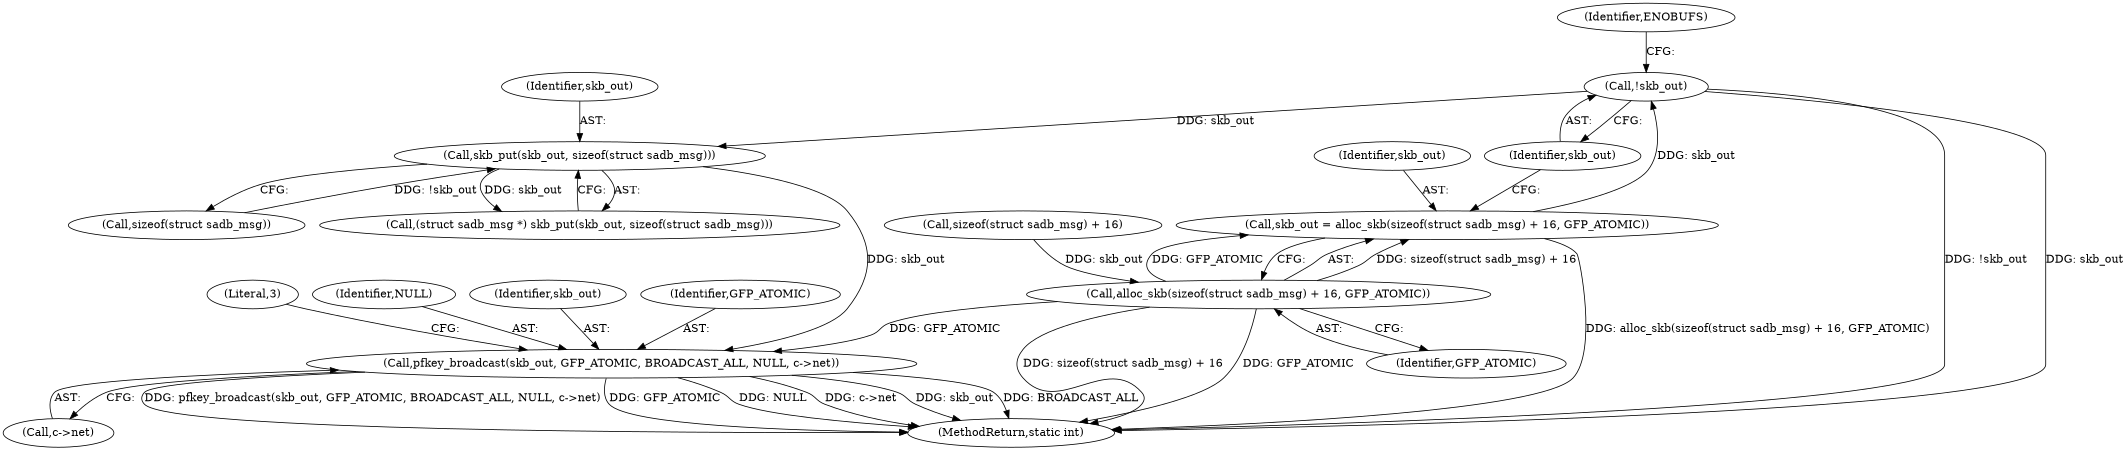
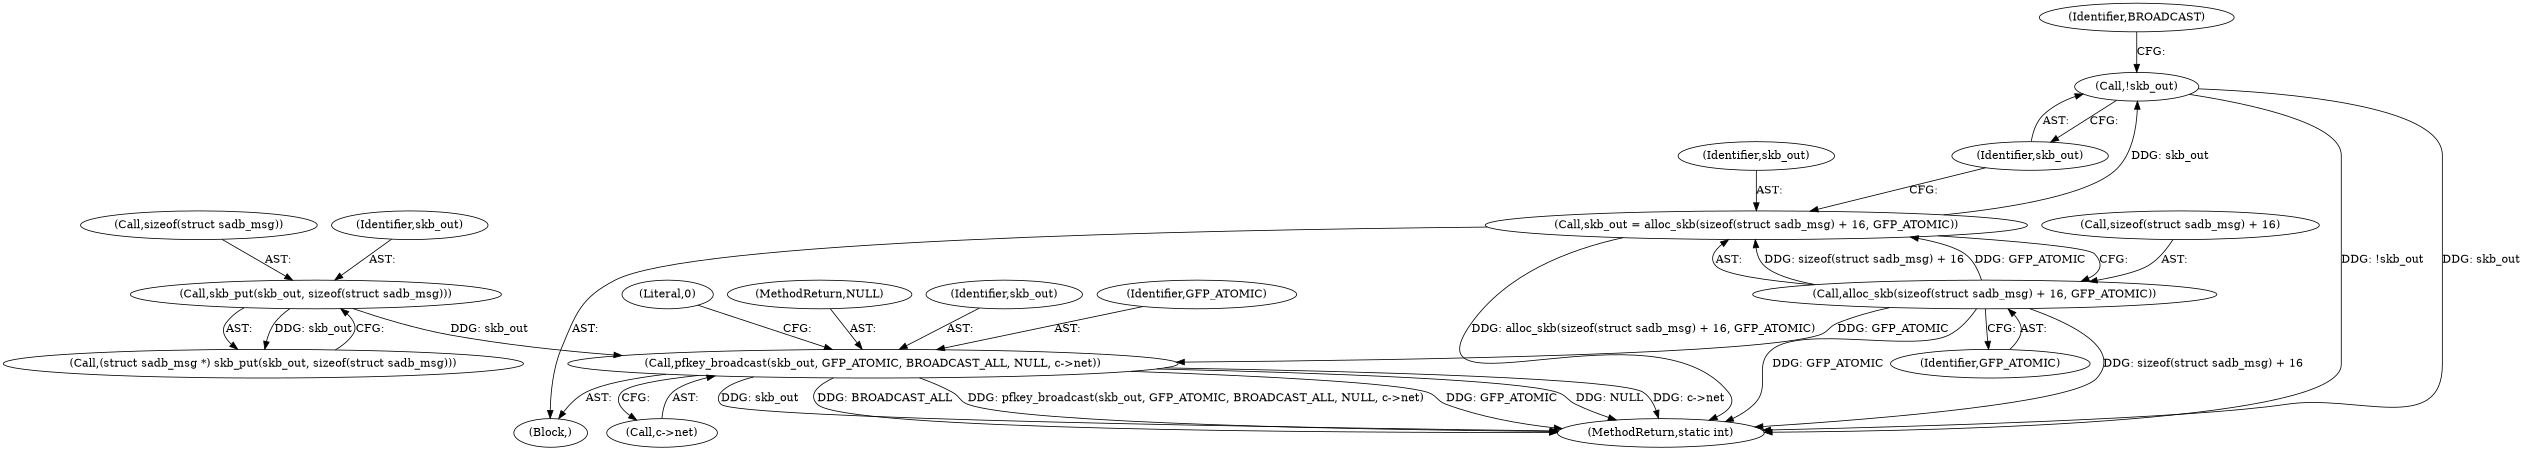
node "(Identifier,ENOBUFS)": label "(Identifier,ENOBUFS)" -> "(Identifier,BROADCAST)"
edge "(Call,!skb_out)" -> "(Call,skb_put(skb_out, sizeof(struct sadb_msg)))": removed, label "DDG: skb_out"
edge "(Call,skb_put(skb_out, sizeof(struct sadb_msg)))" -> "(Call,sizeof(struct sadb_msg))": removed, label "CFG:"
edge "(Call,sizeof(struct sadb_msg))" -> "(Call,skb_put(skb_out, sizeof(struct sadb_msg)))": label "DDG: !skb_out" -> "AST: "
edge "(Call,sizeof(struct sadb_msg) + 16)" -> "(Call,alloc_skb(sizeof(struct sadb_msg) + 16, GFP_ATOMIC))": label "DDG: skb_out" -> "AST: "
node "(Literal,3)": label "(Literal,3)" -> "(Literal,0)"
node "(Identifier,NULL)": label "(Identifier,NULL)" -> "(MethodReturn,NULL)"
node "(Block,)": added
